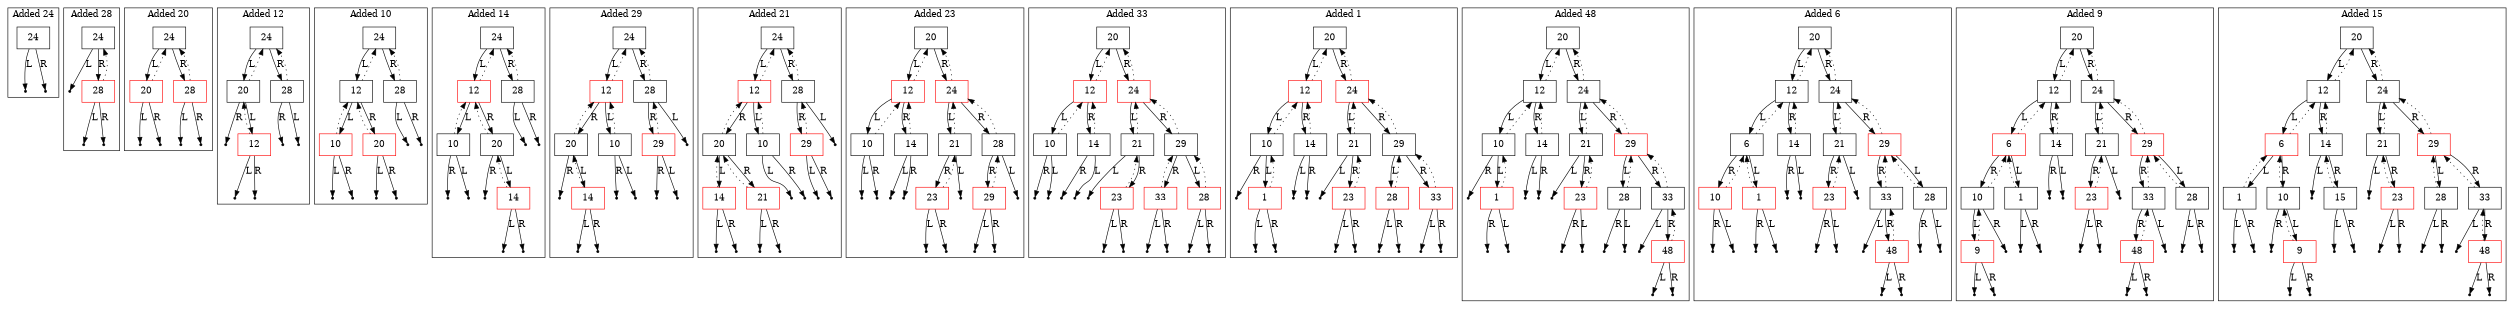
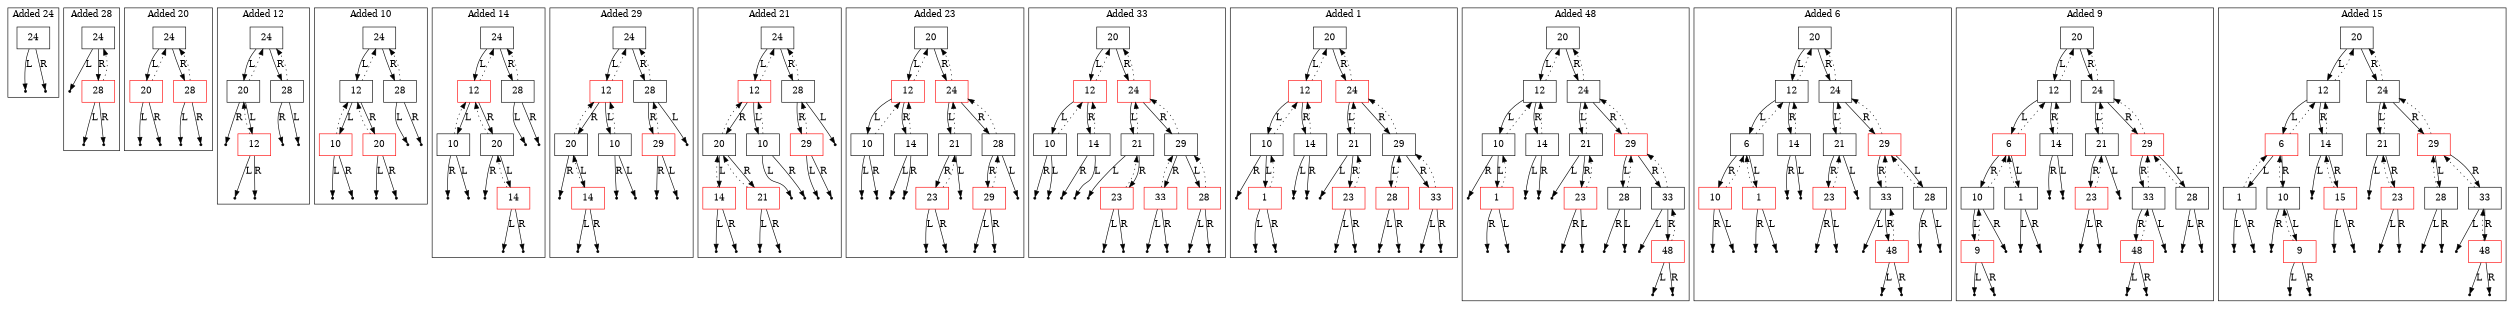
node "15": color black -> red
